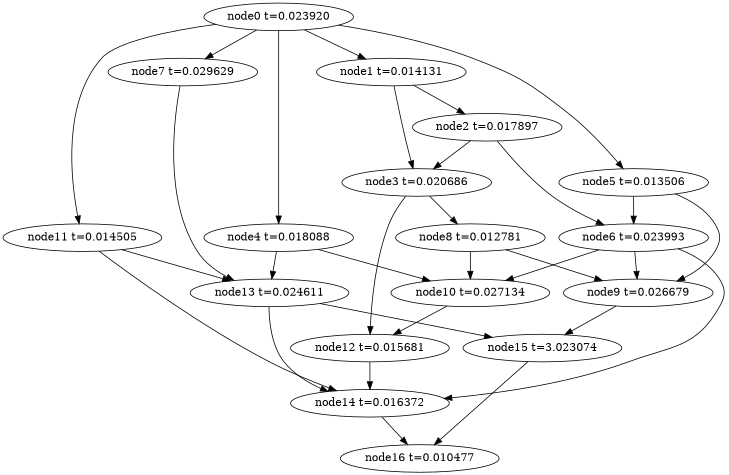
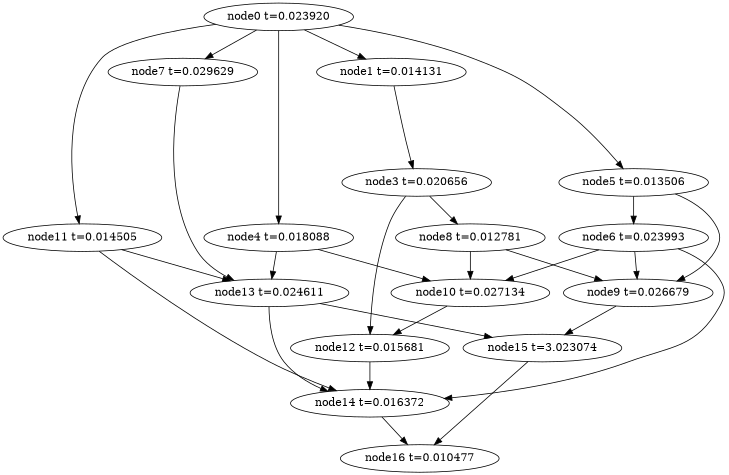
node "node2 t=0.017897": removed
node "node3 t=0.020686": label "node3 t=0.020686" -> "node3 t=0.020656"
